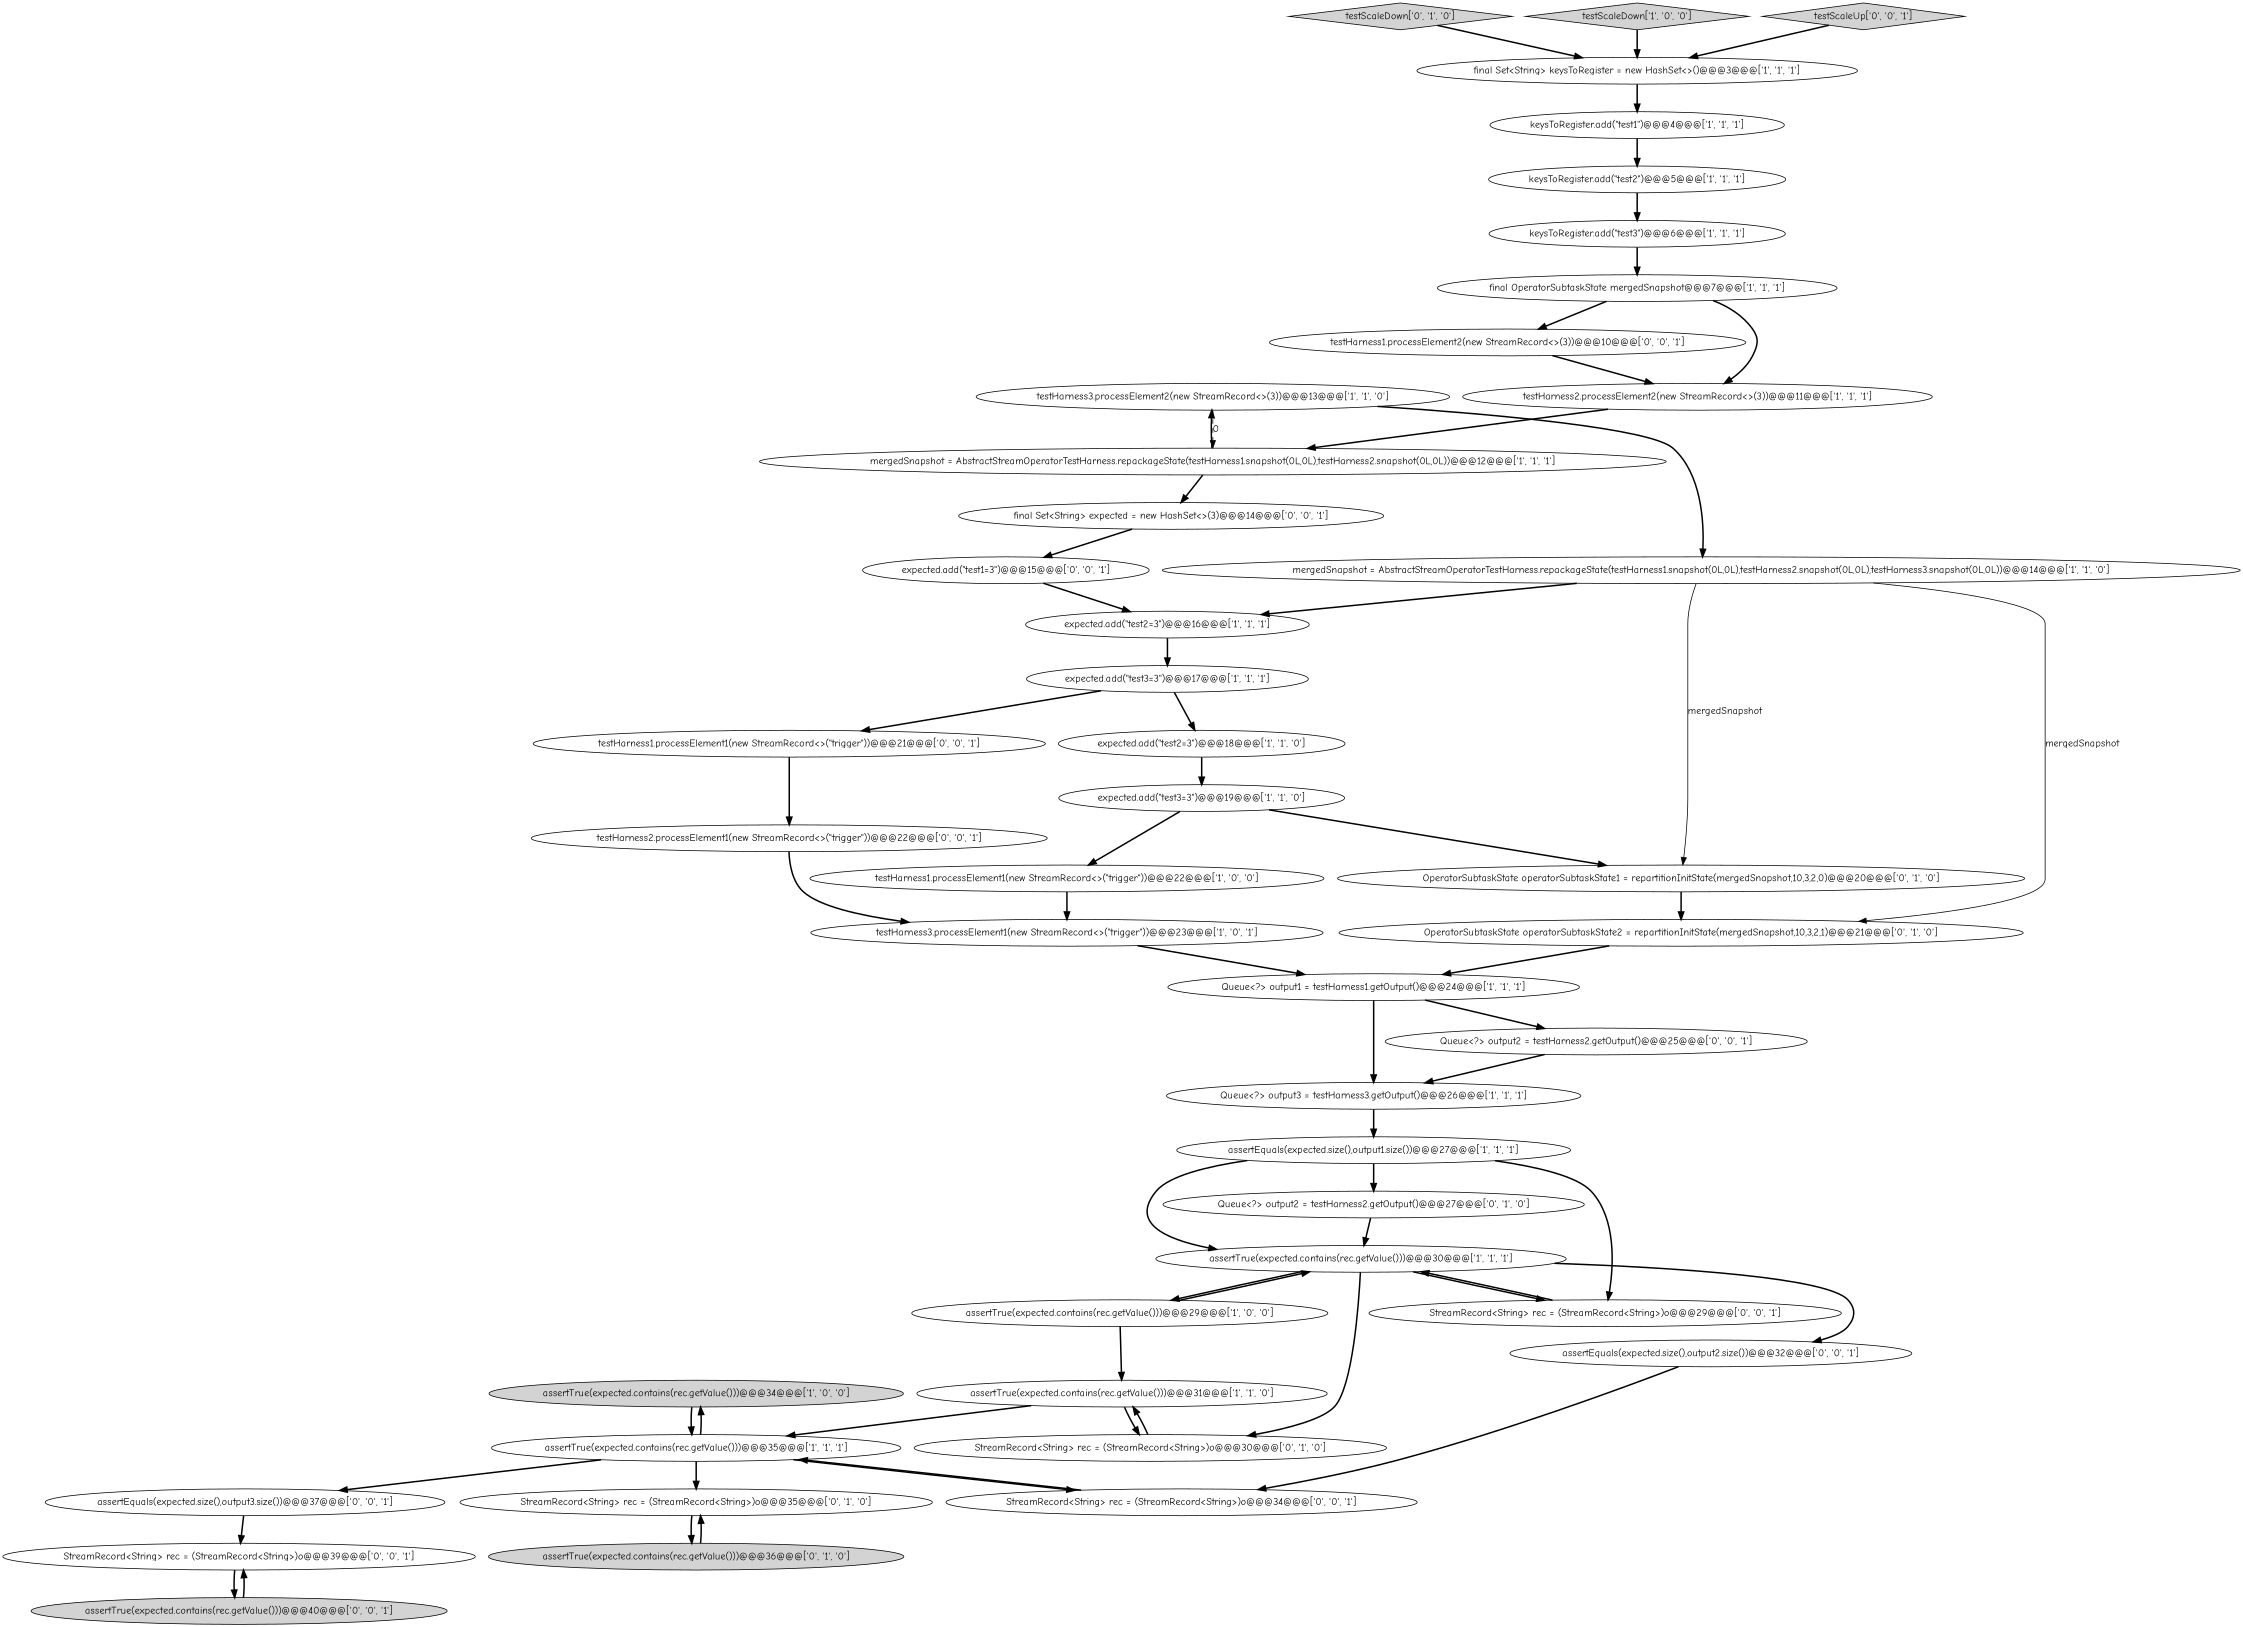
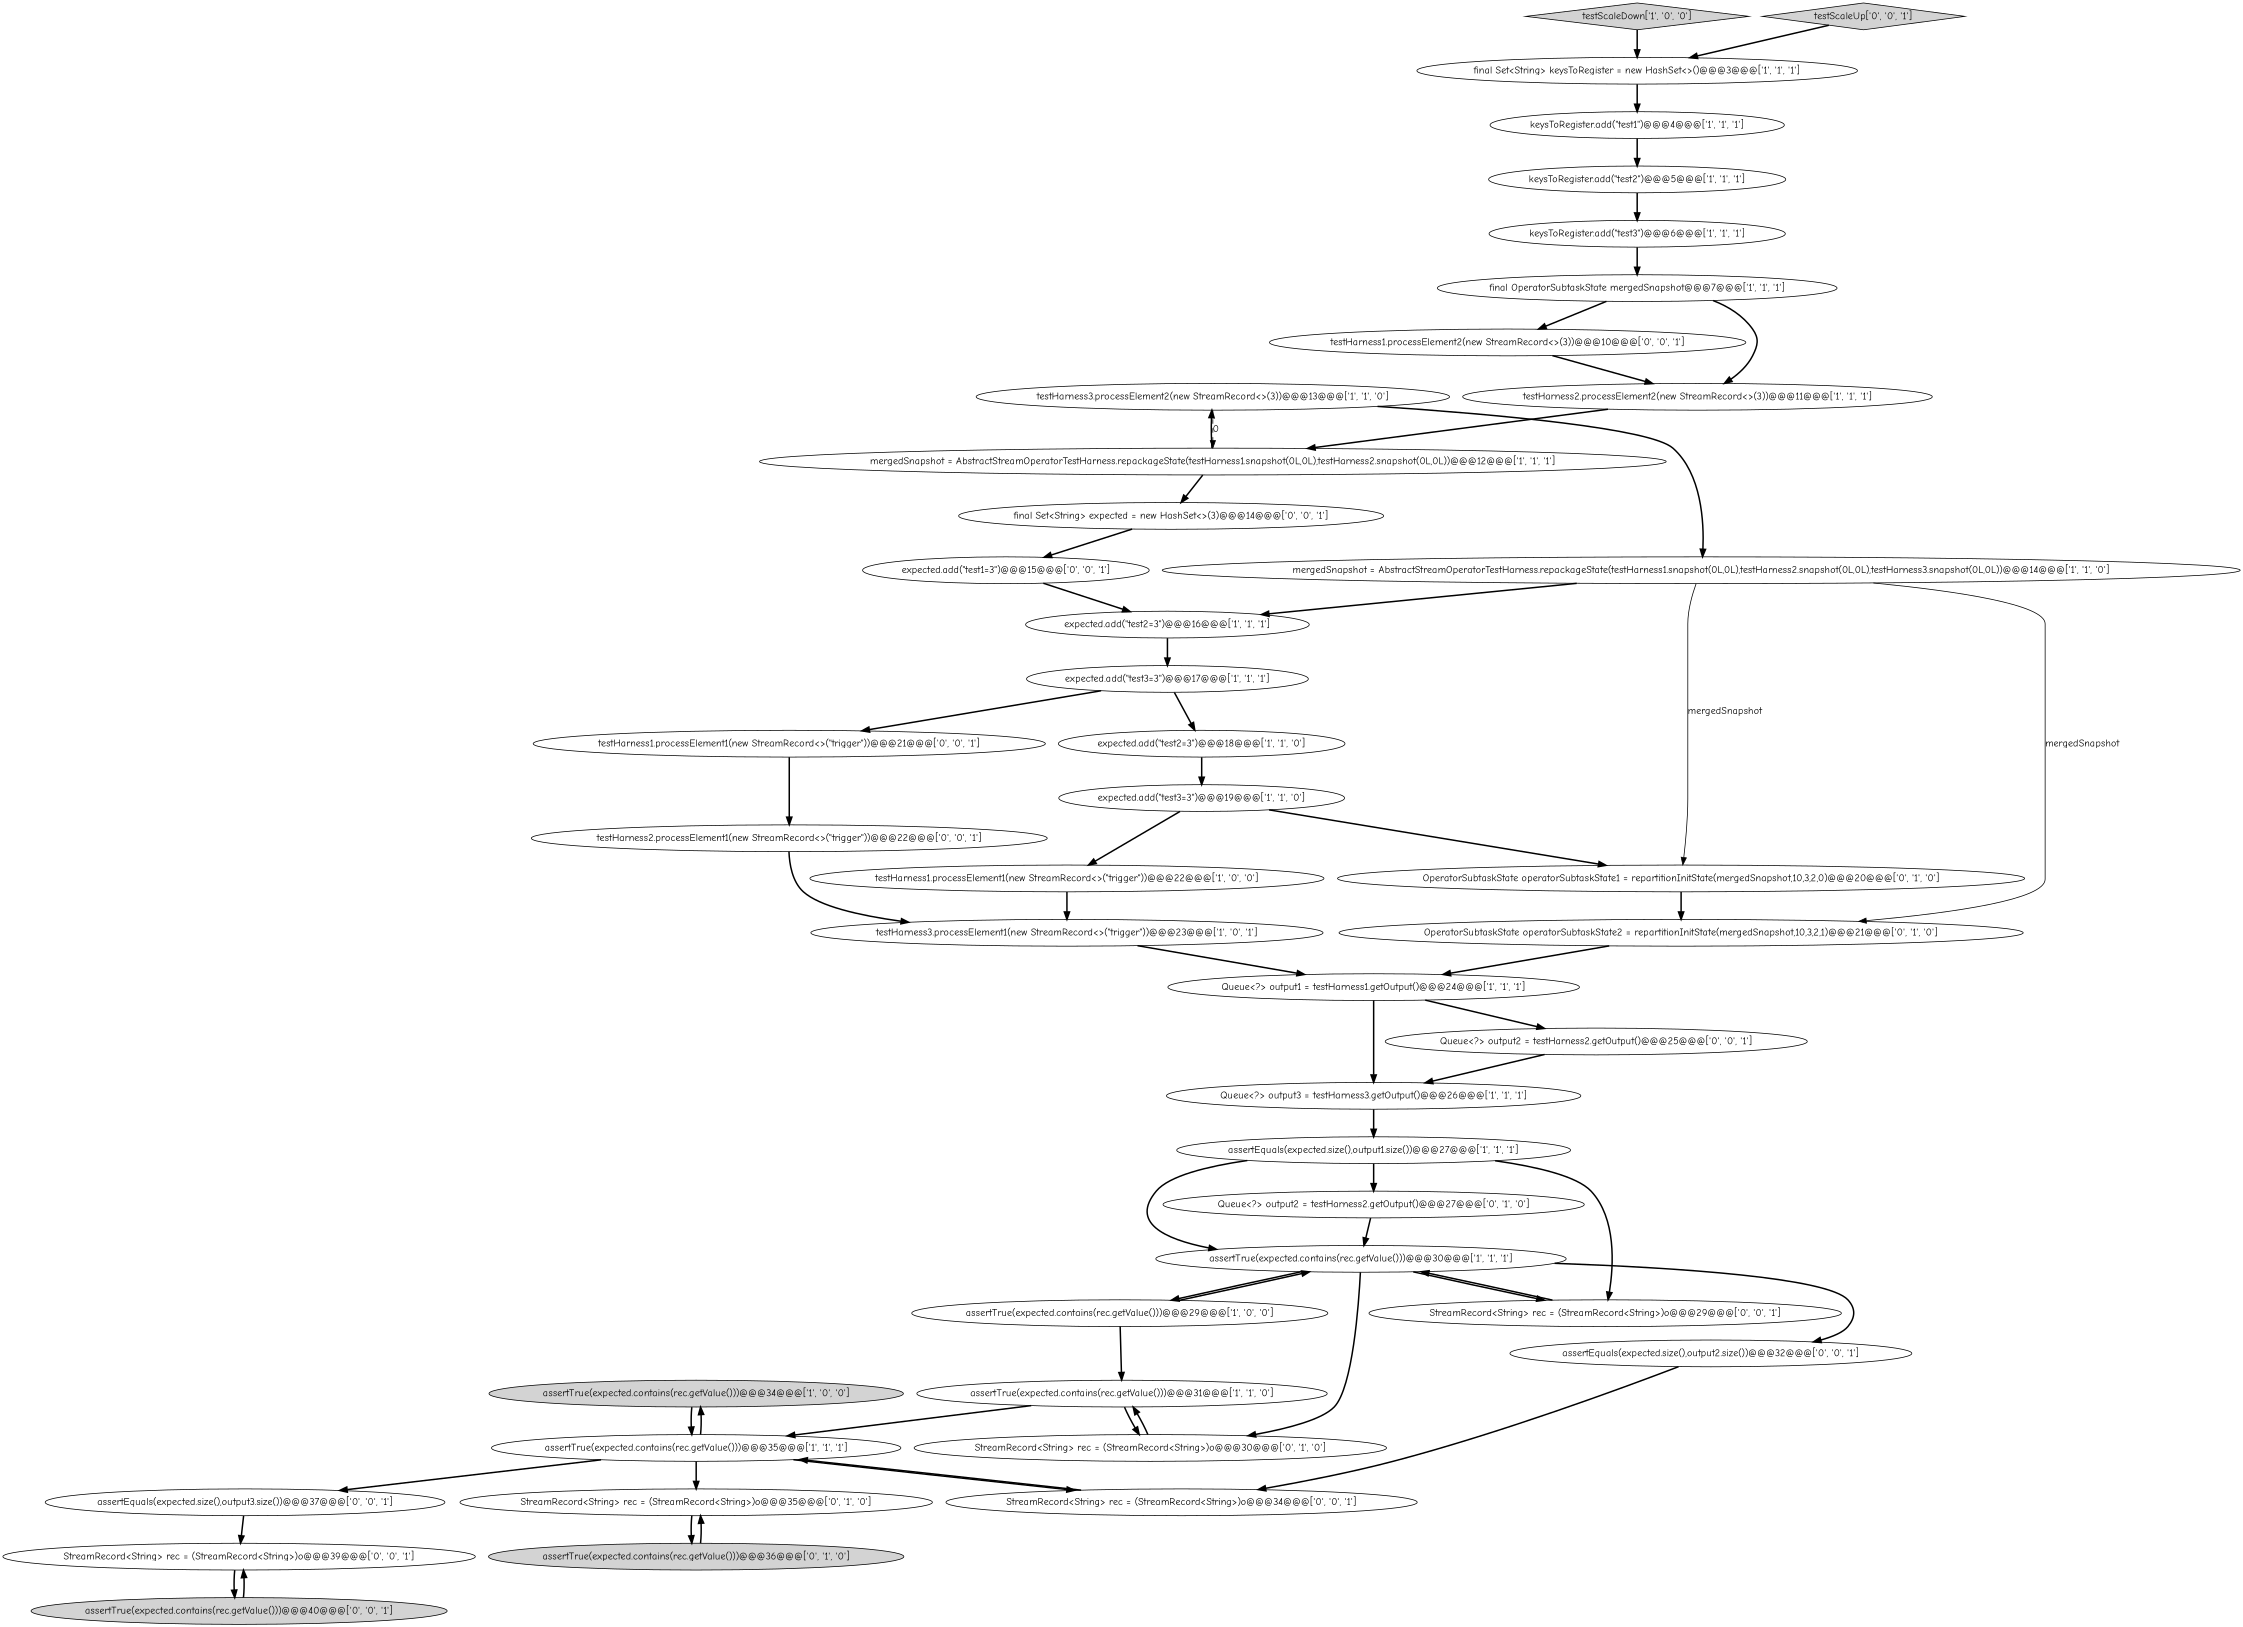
node "testScaleDown['0', '1', '0']": removed
